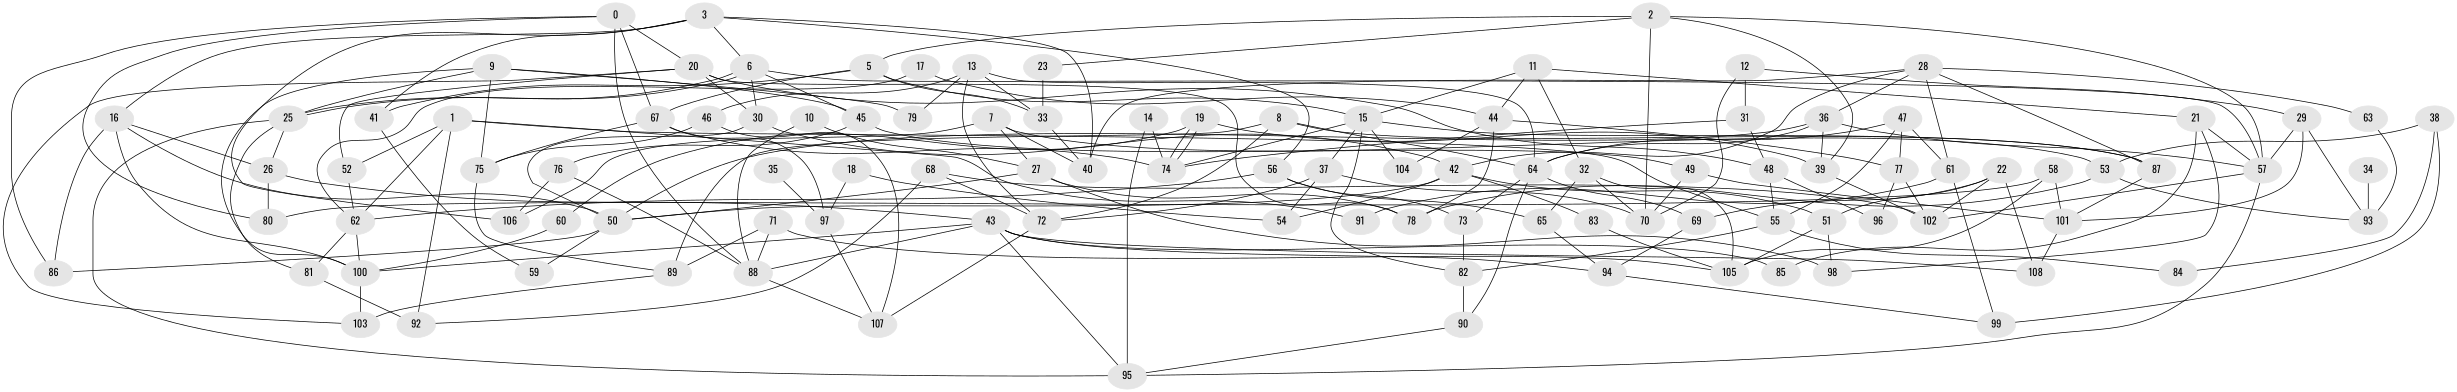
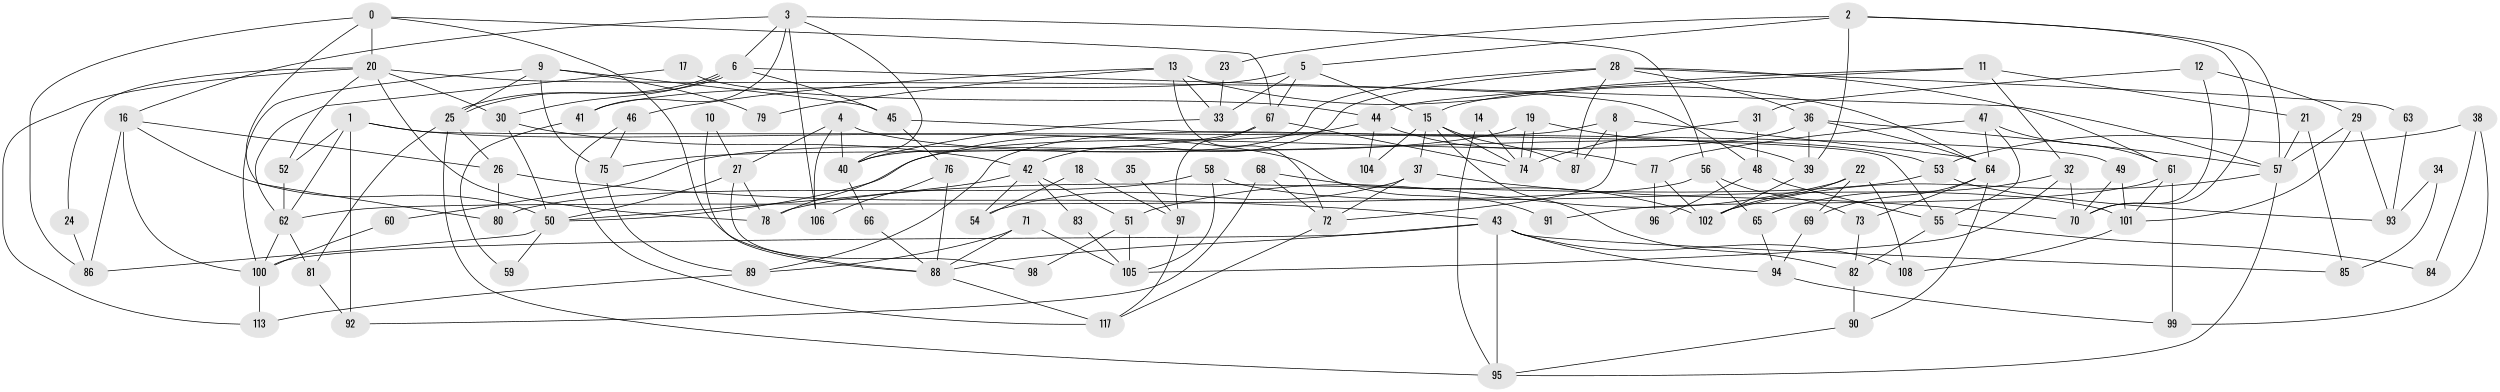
node "7": label "7" -> "4"
edge "87" -- "101": now "61" -- "101"
node "24": added
node "66": added
edge "34" -- "85": added
edge "21" -- "98": removed
node "103": label "103" -> "113"
node "107": label "107" -> "117"
